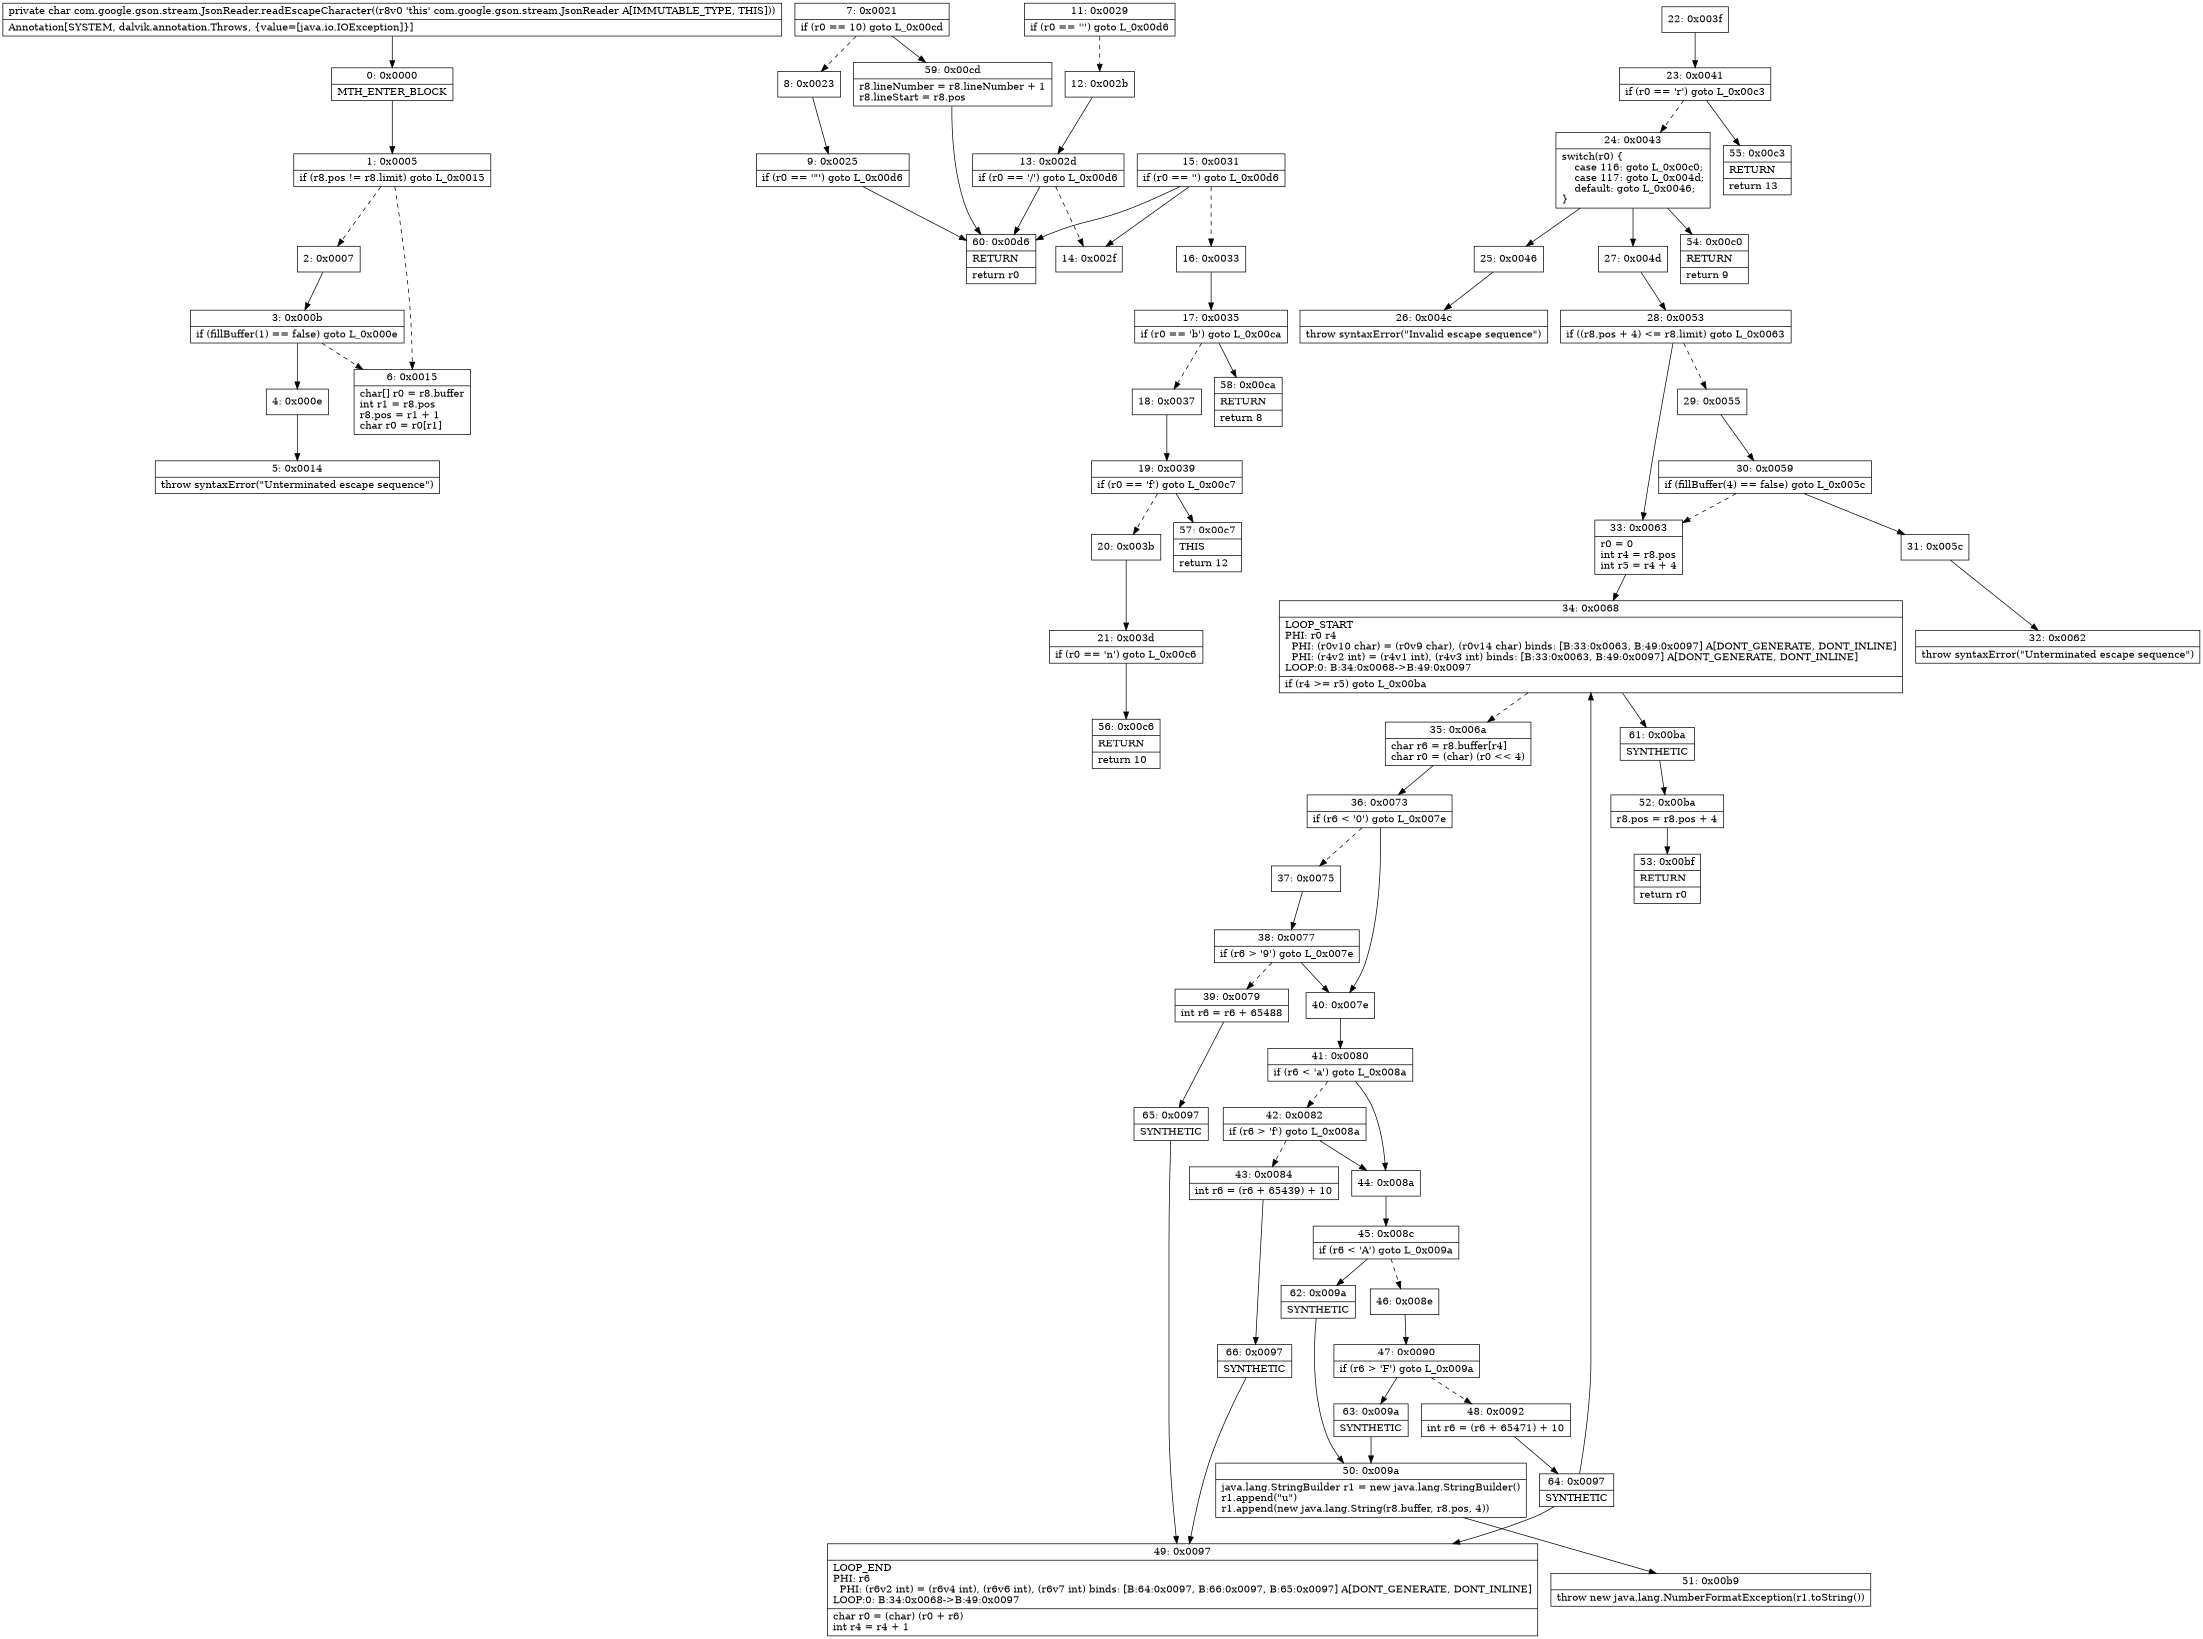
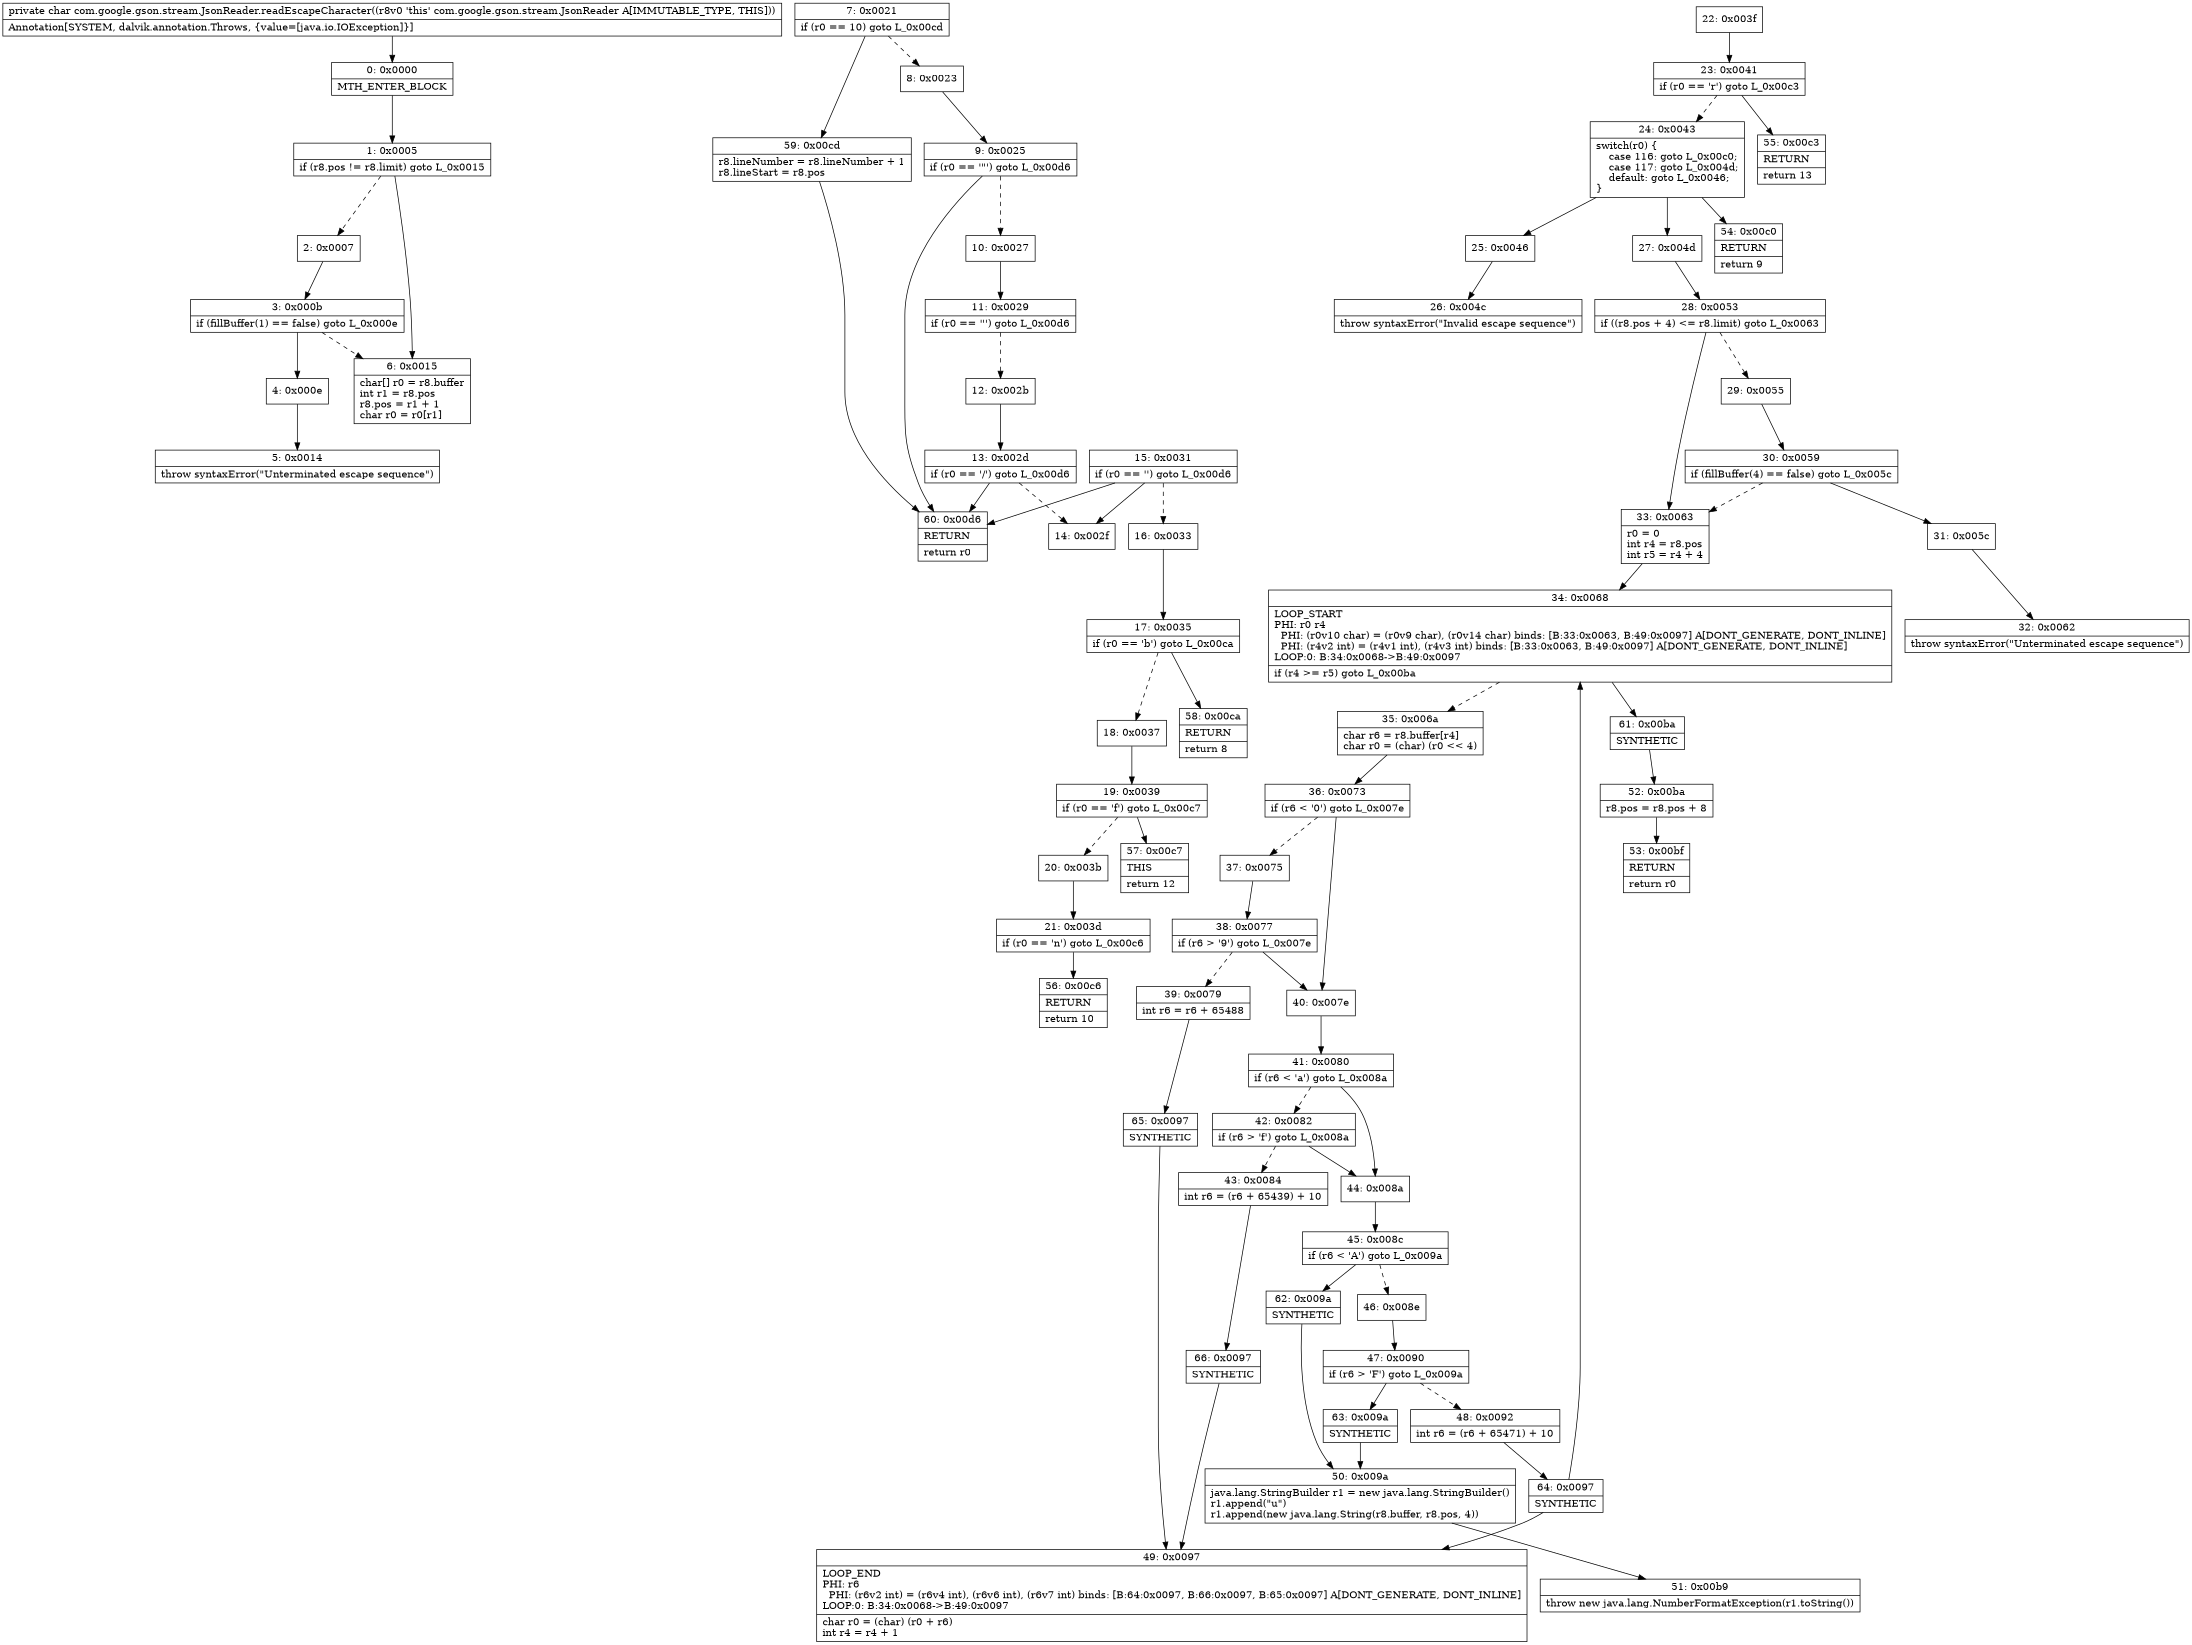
node "10: 0x0027": added
edge "1: 0x0005" -> "6: 0x0015": style dashed -> solid
node "52: 0x00ba": text "r8.pos = r8.pos + 4" -> "r8.pos = r8.pos + 8"
